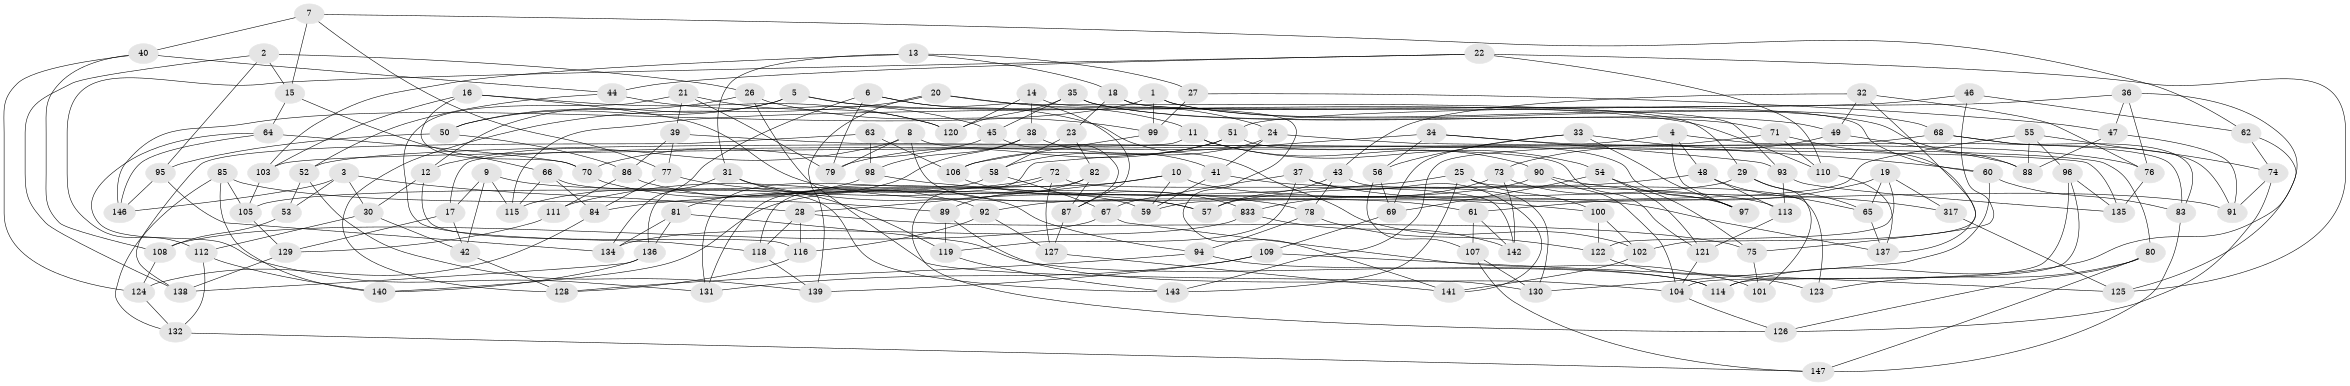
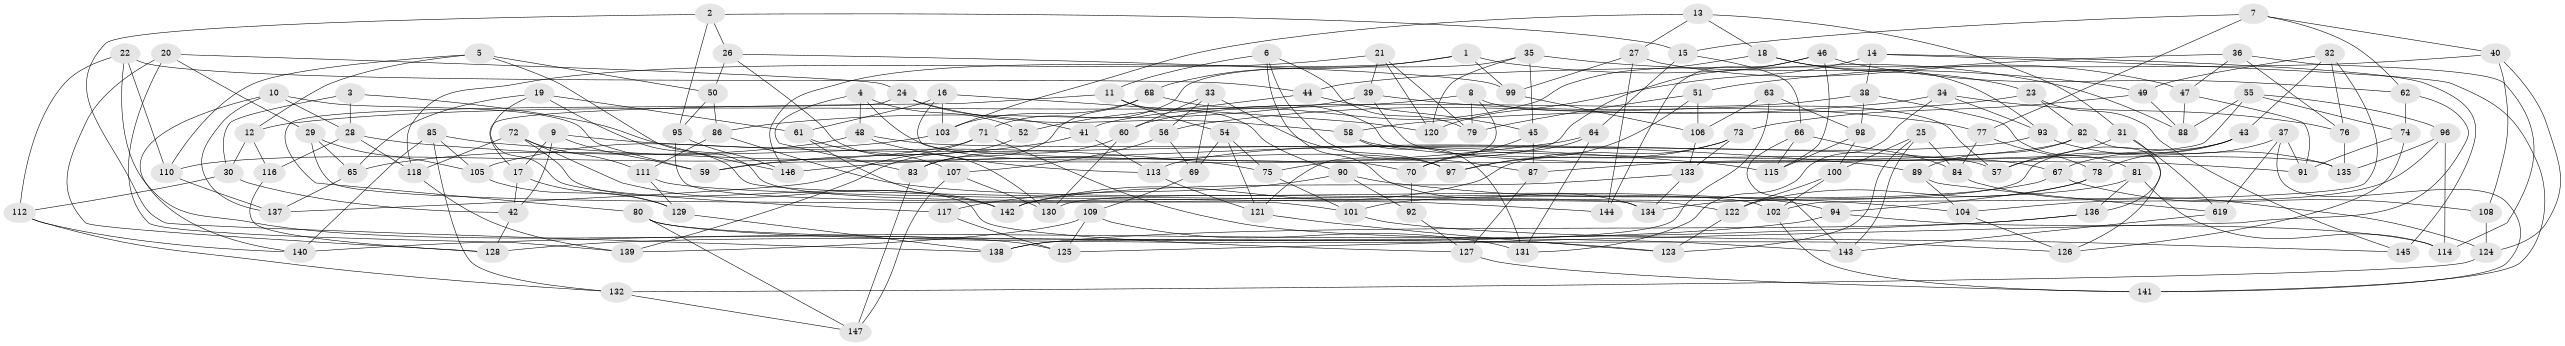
node "53": removed
node "833": label "833" -> "133"
node "144": added
node "317": label "317" -> "117"
edge "92" -- "116": removed
node "119": label "119" -> "619"
node "145": added
edge "121" -- "104": now "121" -- "123"
